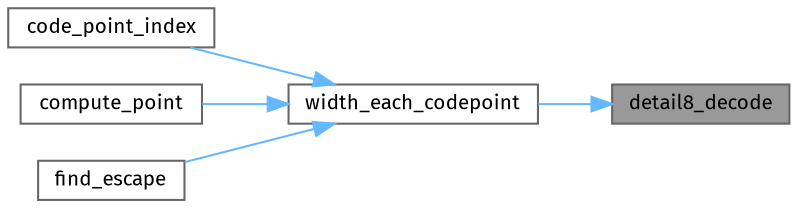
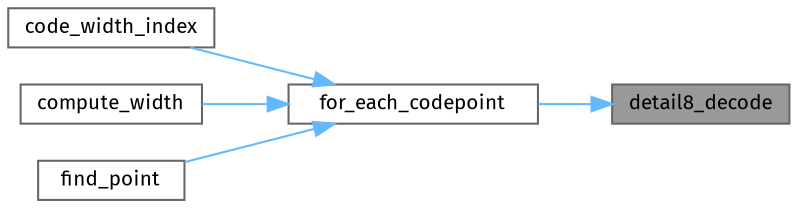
node "code_point_index": label "code_point_index" -> "code_width_index"
node "compute_point": label "compute_point" -> "compute_width"
node "width_each_codepoint": label "width_each_codepoint" -> "for_each_codepoint"
node "find_escape": label "find_escape" -> "find_point"
